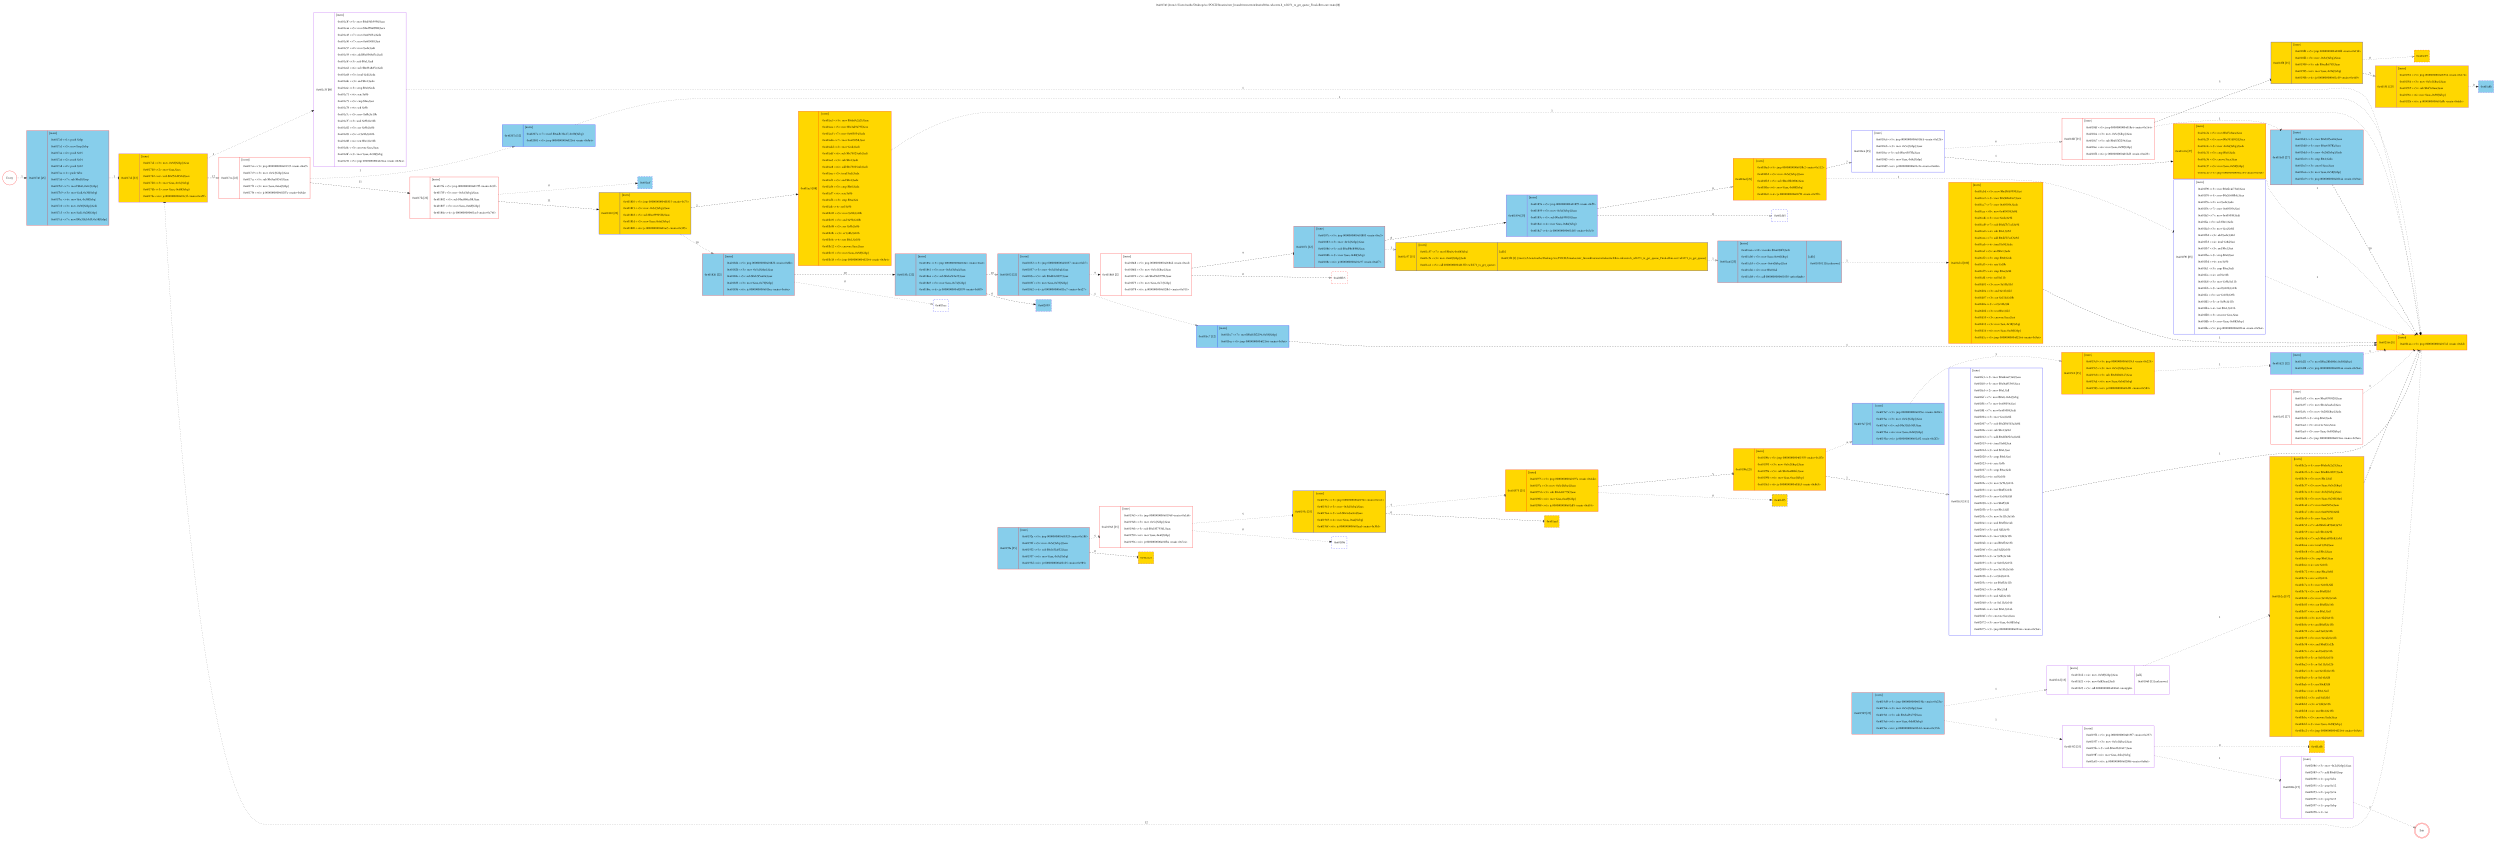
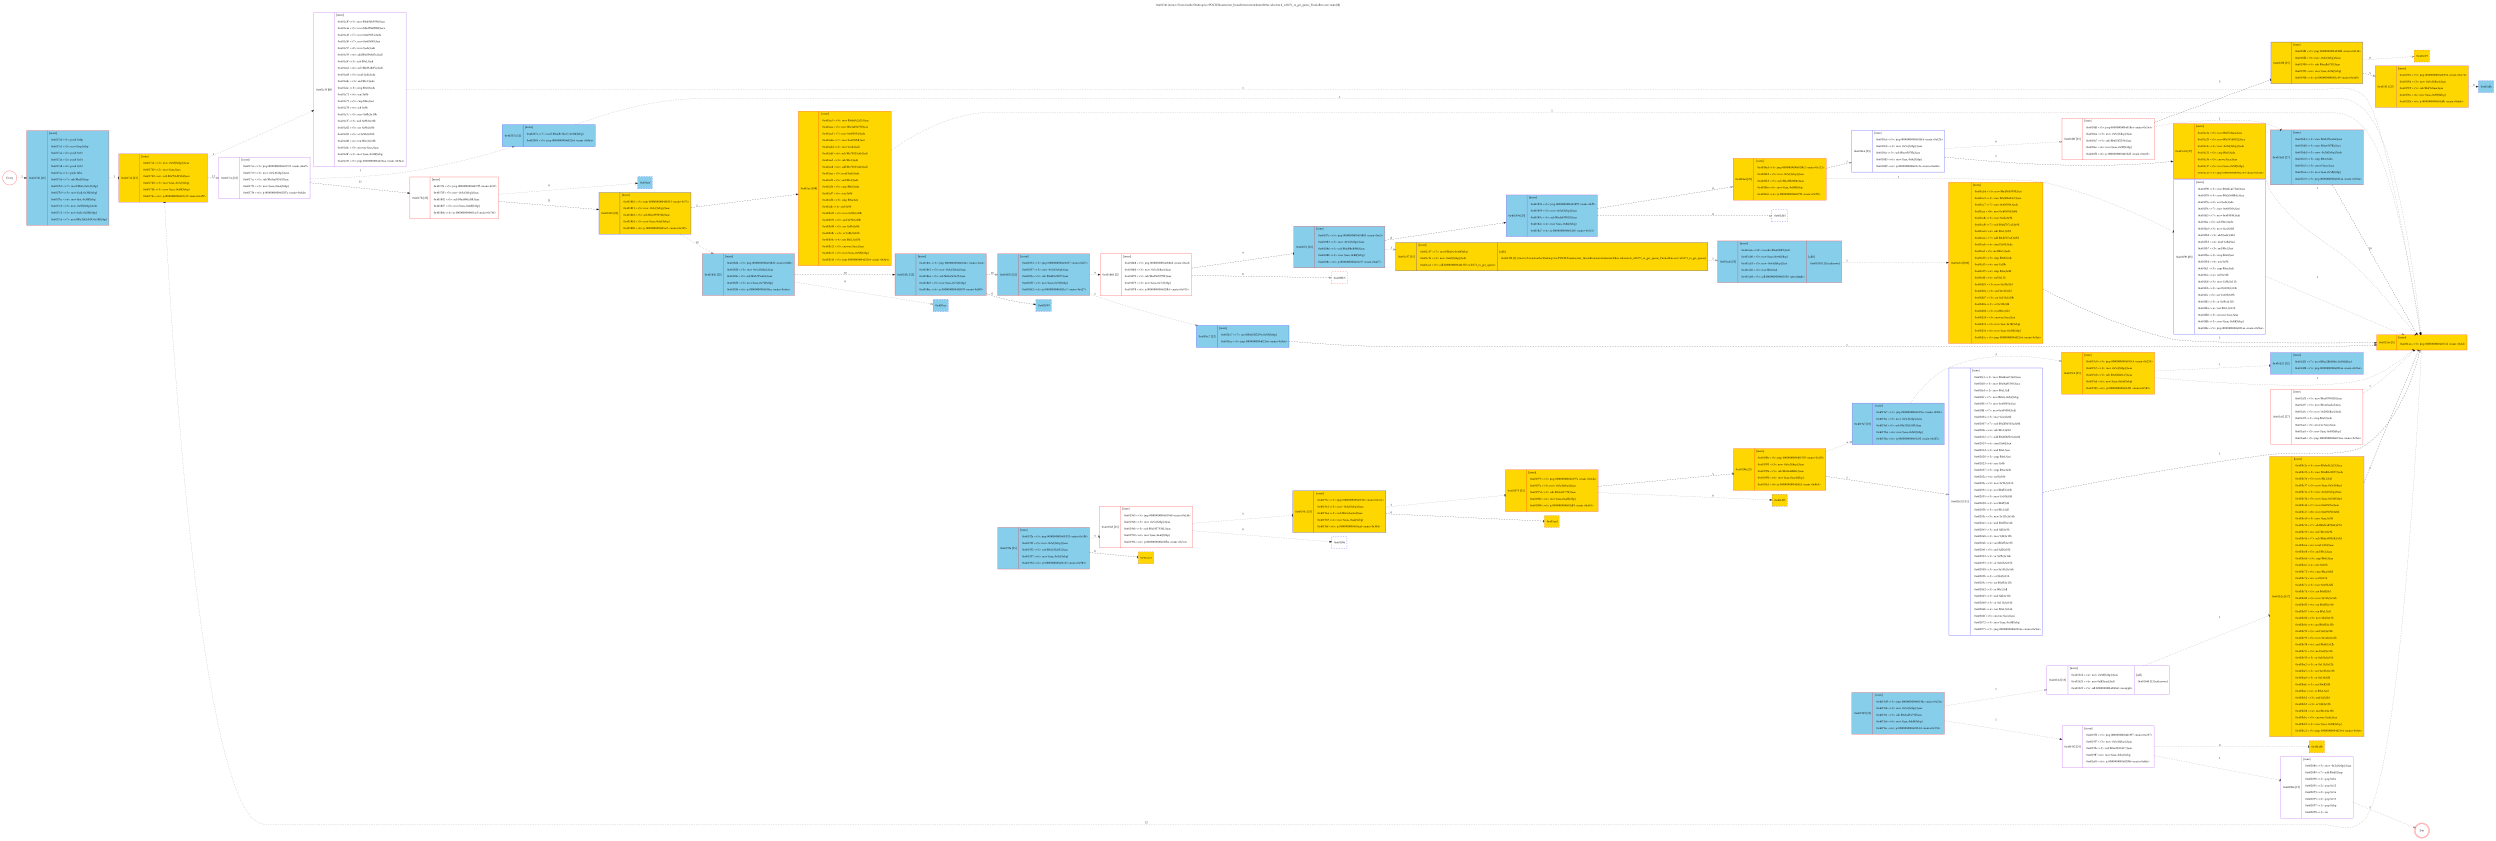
node "0x4017e4 [22]": color red -> purple
node "0x401bee": fillcolor white -> skyblue
edge "0x401d21 [12]" -> "0x402144 [5]": now "0x4019c0 [25]" -> "0x402144 [5]"
